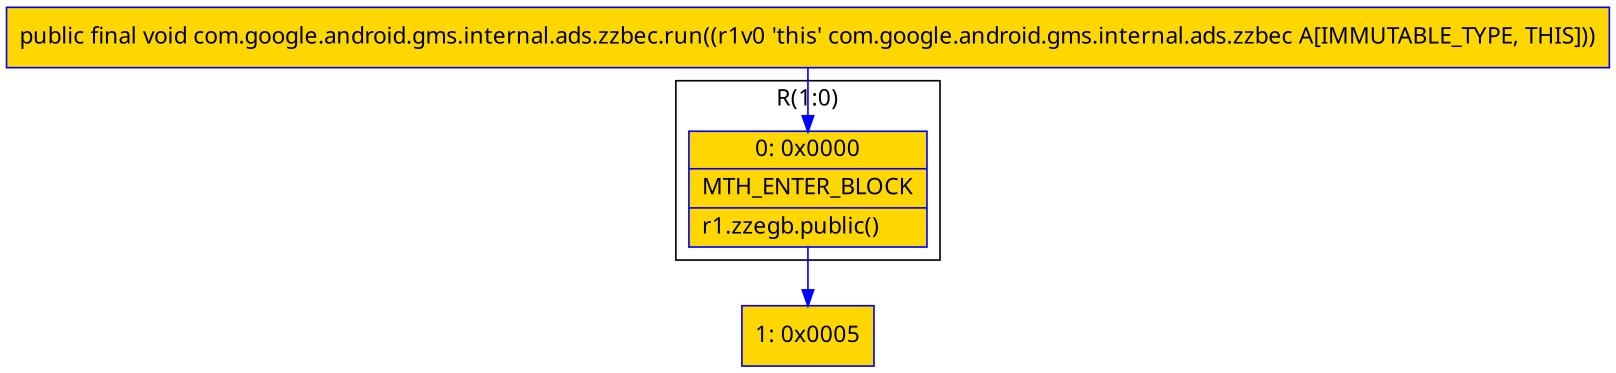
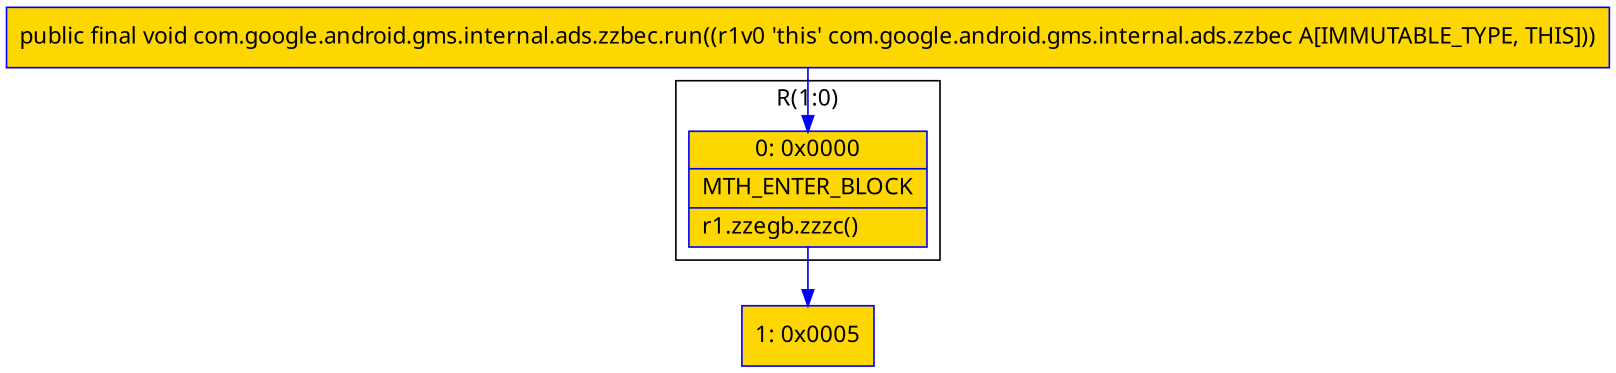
node "0: 0x0000": text "r1.zzegb.public()" -> "r1.zzegb.zzzc()"
